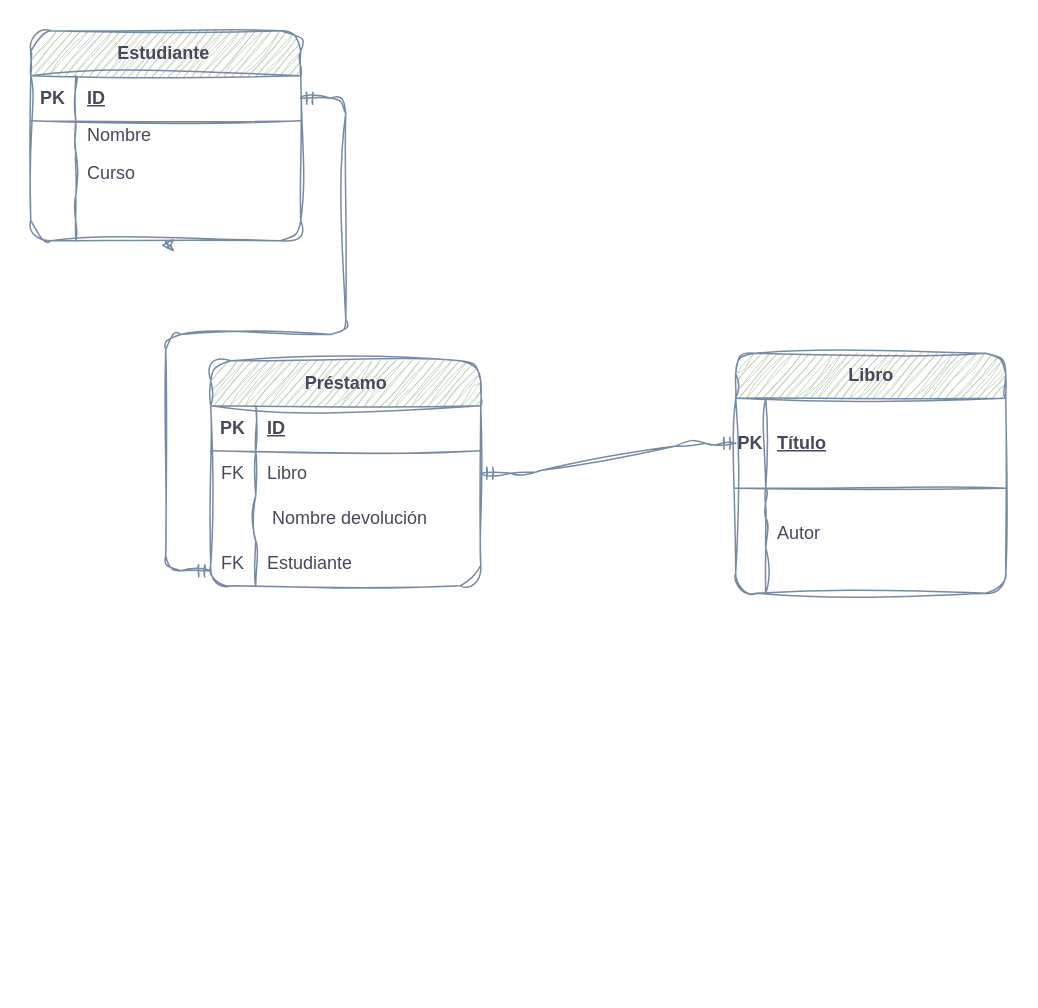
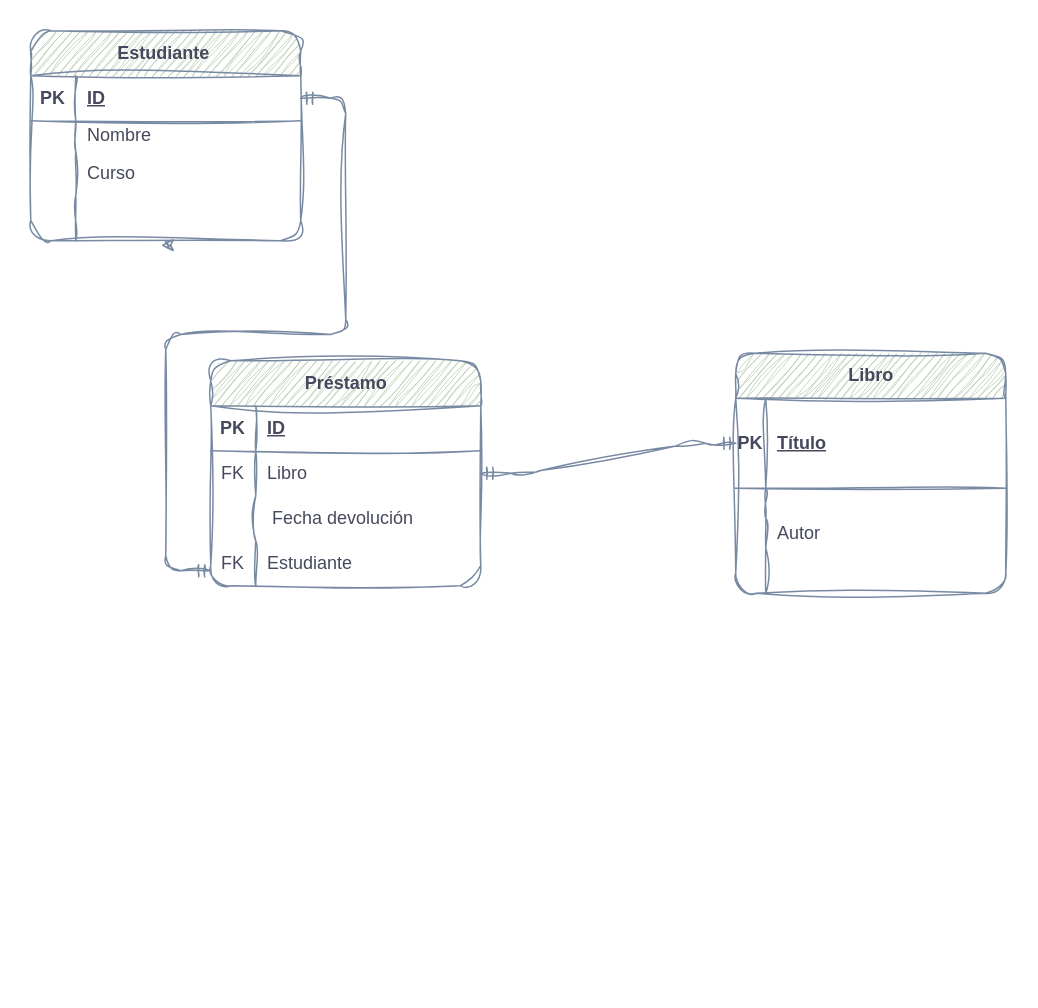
node "Nombre devolución": label "Nombre devolución" -> "Fecha devolución"
